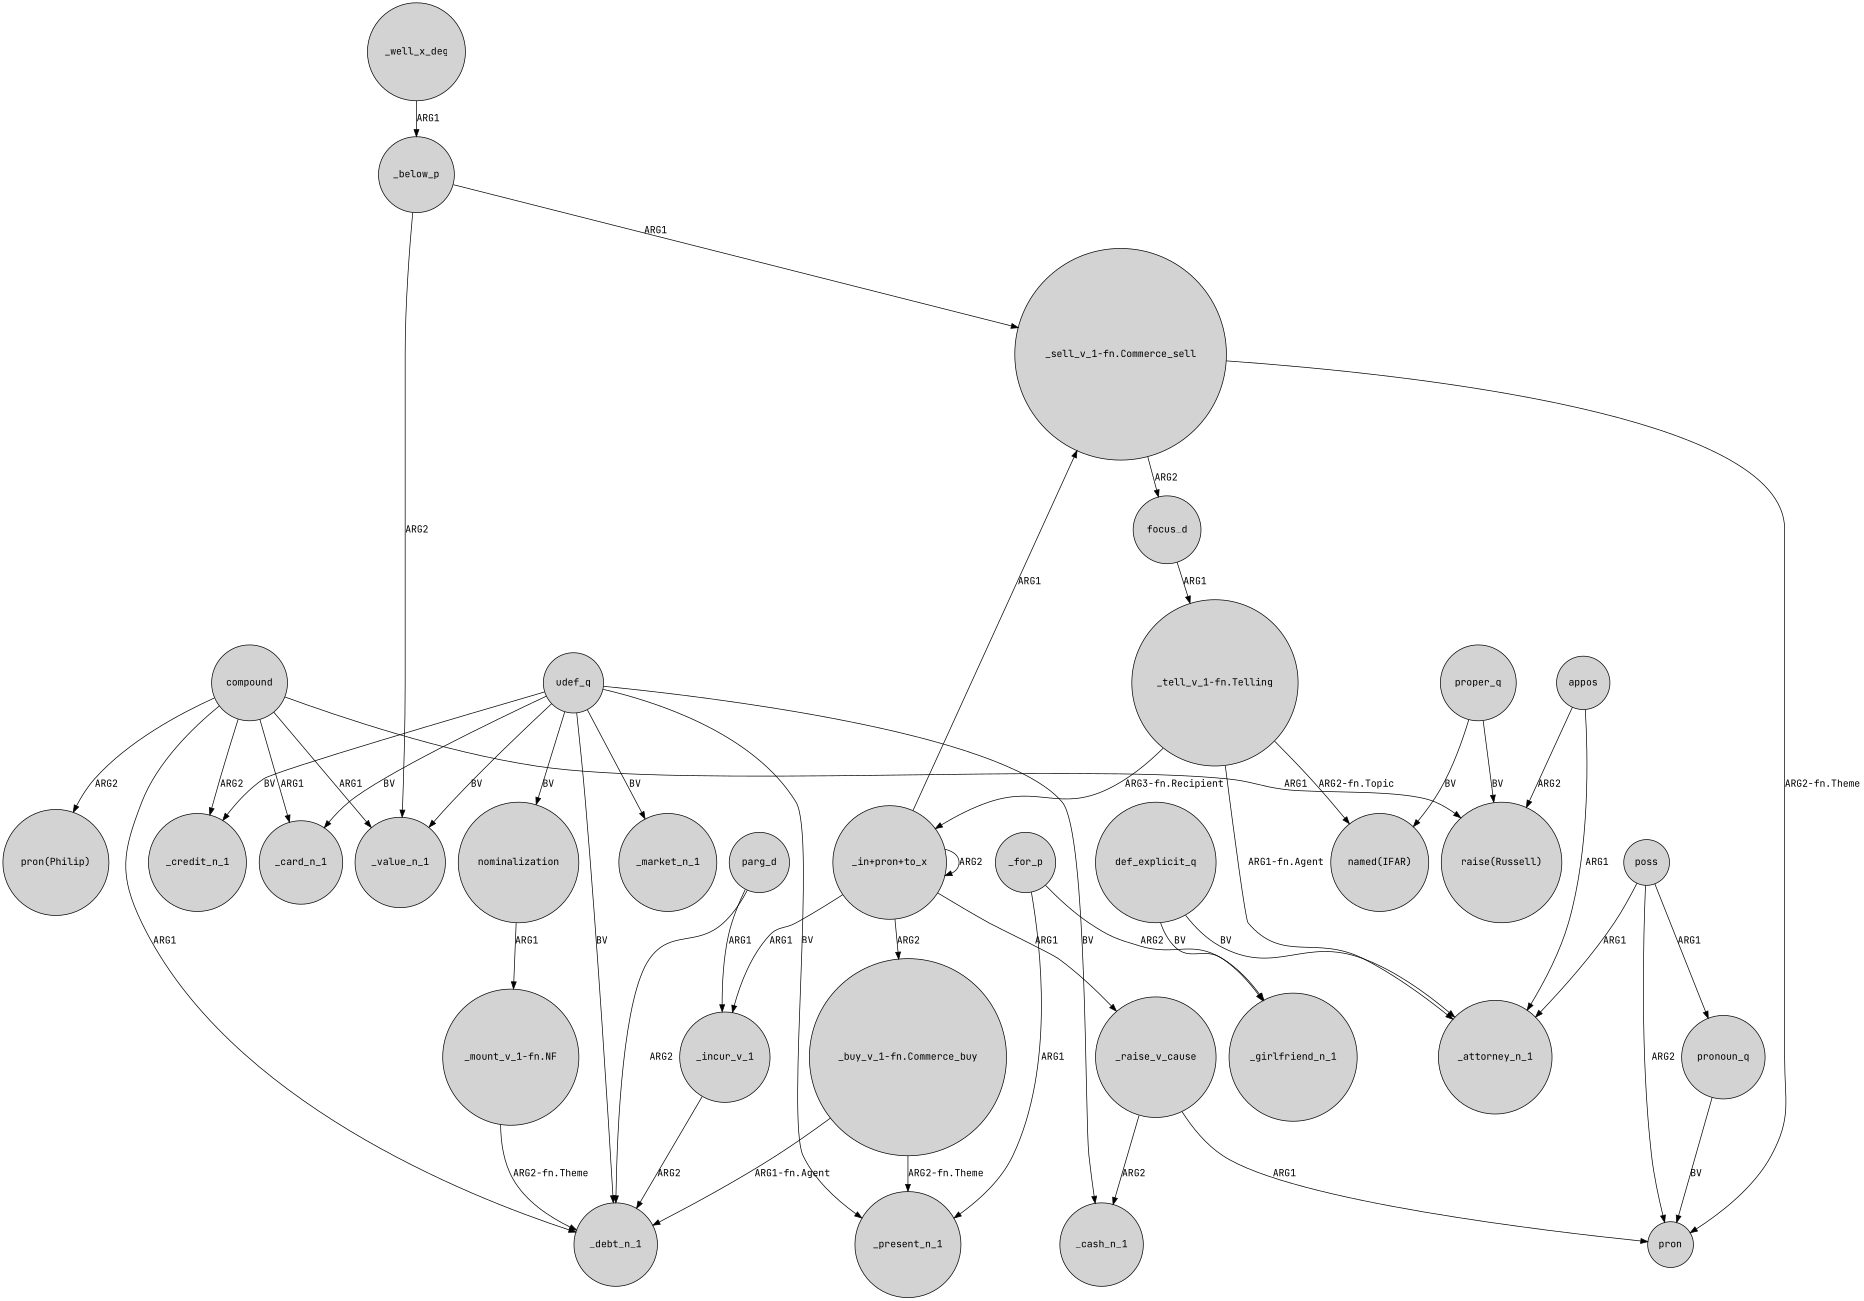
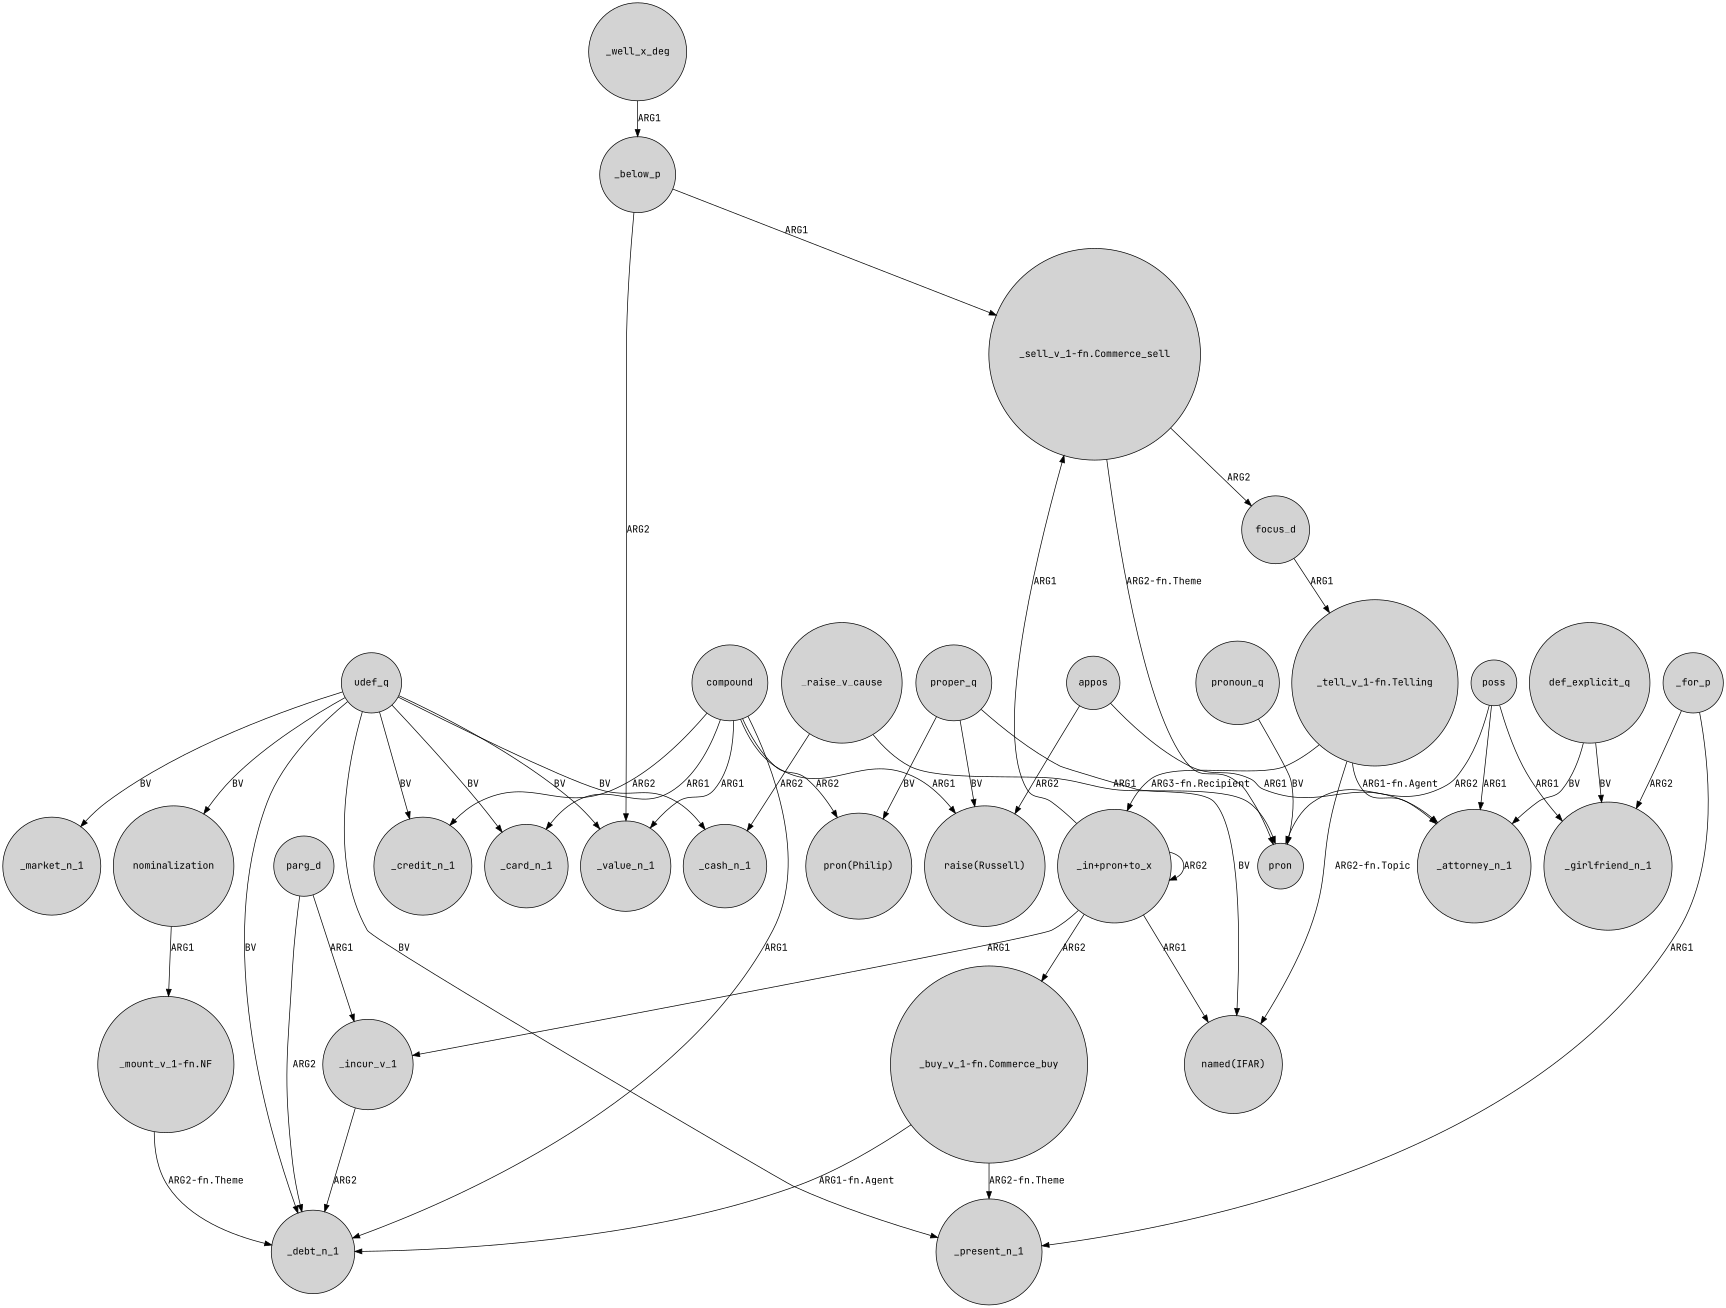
edge "proper_q" -> "pron(Philip)": added, label "BV"
edge "_in+pron+to_x" -> "_raise_v_cause": now "_in+pron+to_x" -> "named(IFAR)"
edge "poss" -> "pronoun_q": now "poss" -> "_girlfriend_n_1"
